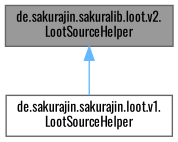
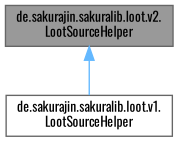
node "de.sakurajin.sakurajin.loot.v1. LootSourceHelper": label "de.sakurajin.sakurajin.loot.v1. LootSourceHelper" -> "de.sakurajin.sakuralib.loot.v1. LootSourceHelper"
